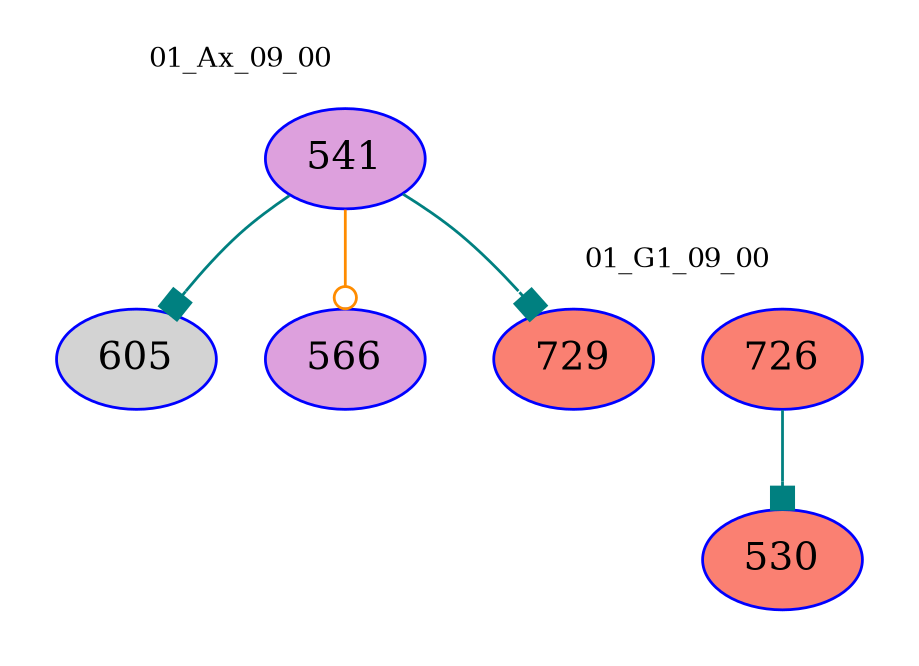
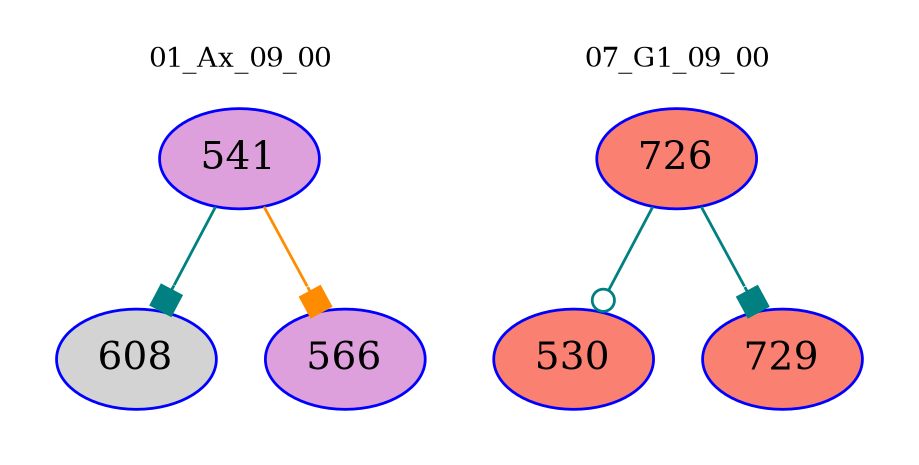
edge "541" -> "566": arrowhead odot -> box
cluster "01_G1_09_00": label "01_G1_09_00" -> "07_G1_09_00"
edge "541" -> "729": now "726" -> "729"
node "605": label "605" -> "608"
edge "726" -> "530": arrowhead box -> odot
